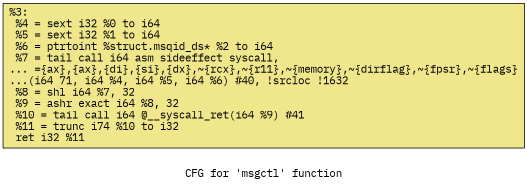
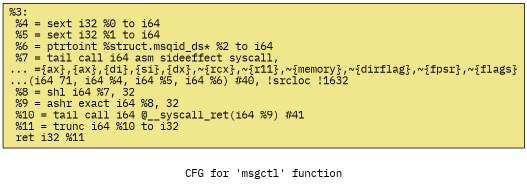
node "%3:": text "%11 = trunc i74 %10 to i32" -> "%11 = trunc i64 %10 to i32"
